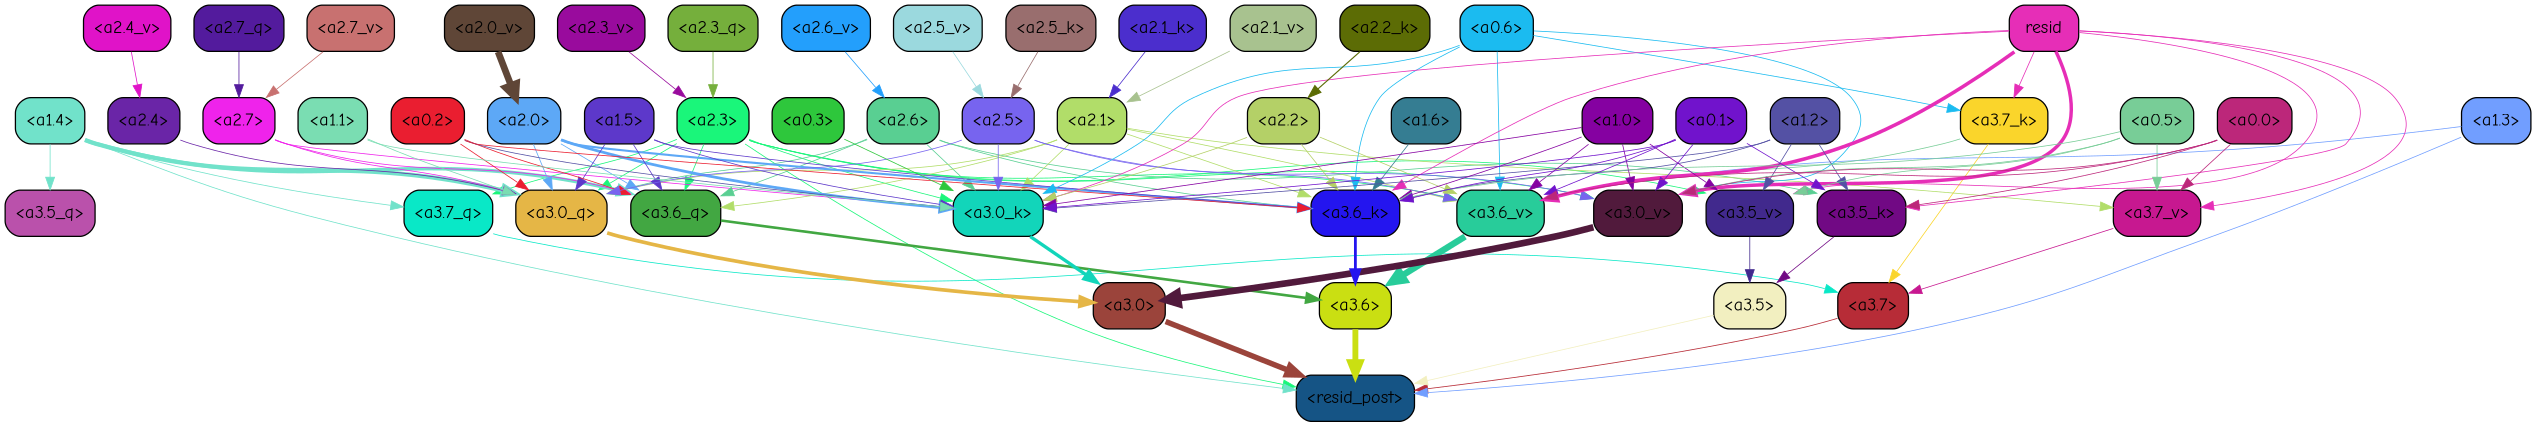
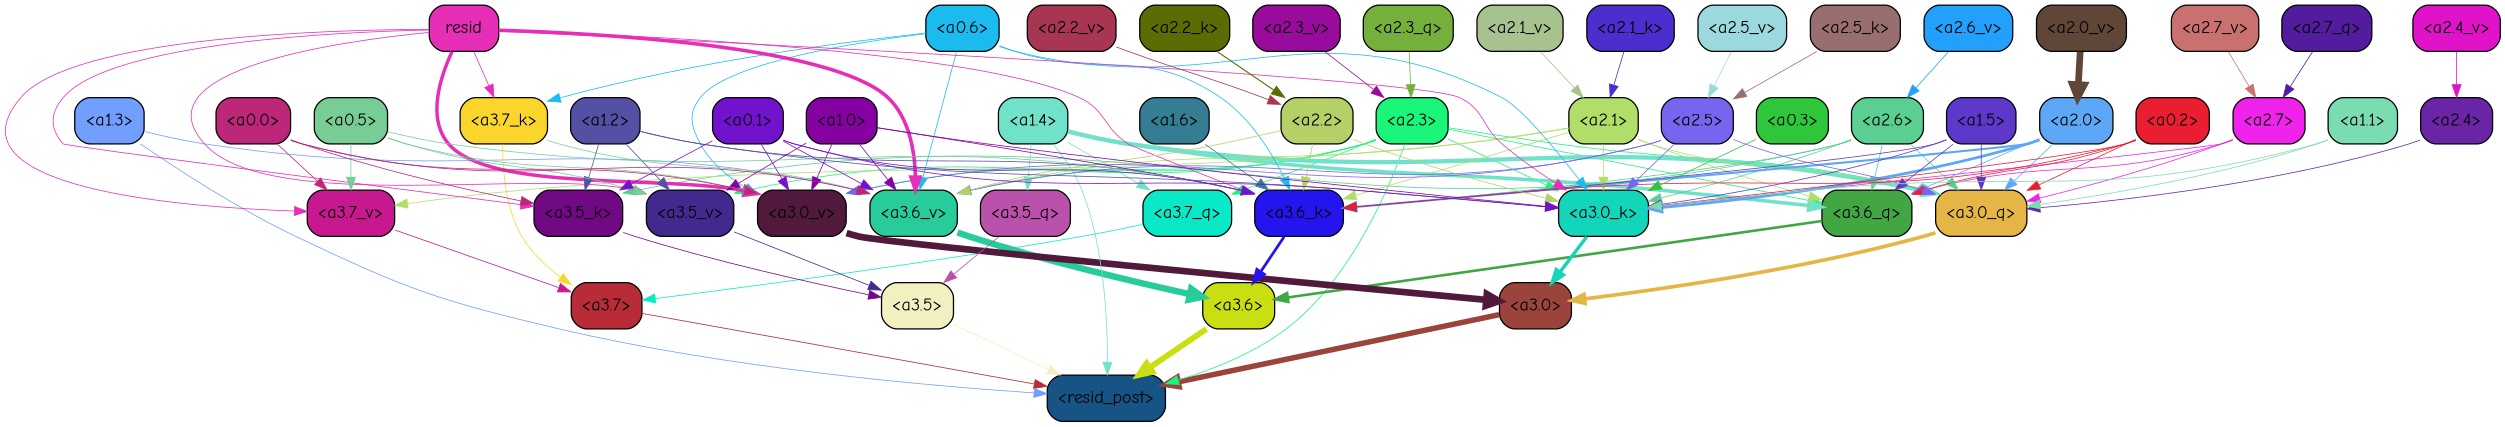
node "<a2.2_v>": added
edge "<a0.2>" -> "<a3.0_k>": color #5451a4 -> #ea1e30
edge "<a3.5_q>" -> "<a3.5>": added
